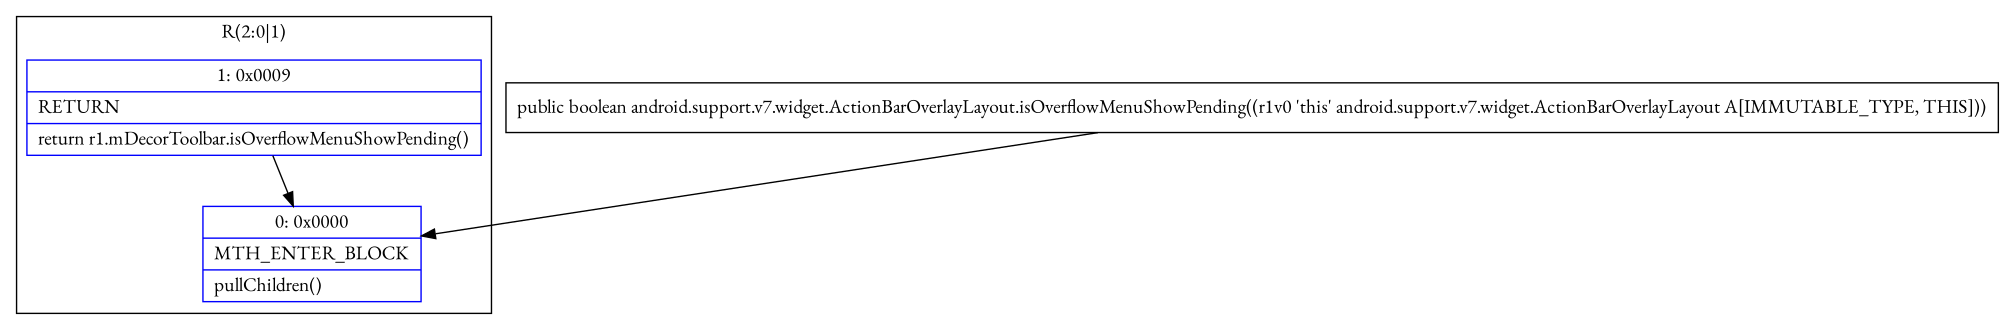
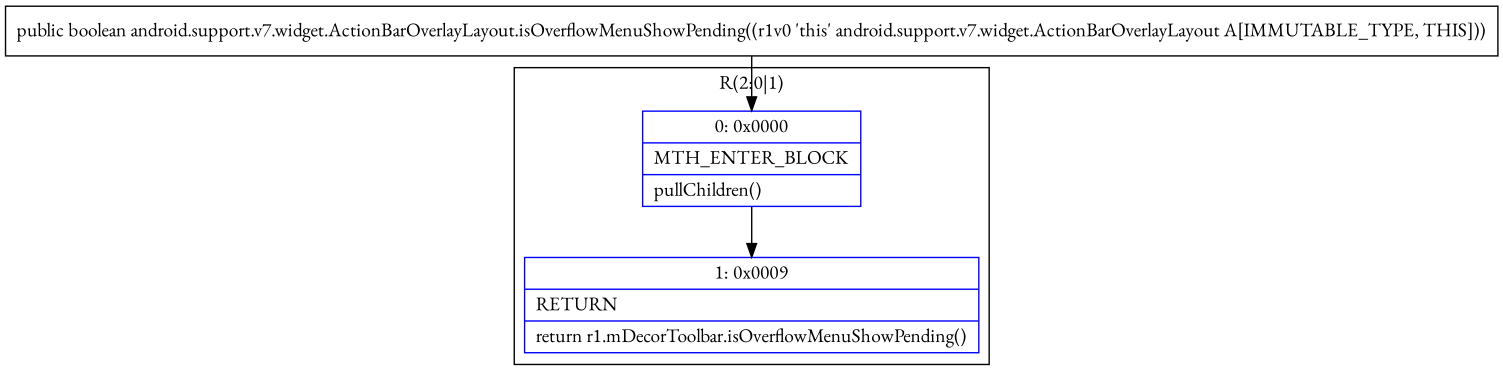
edge "1: 0x0009" -> "0: 0x0000": reversed
